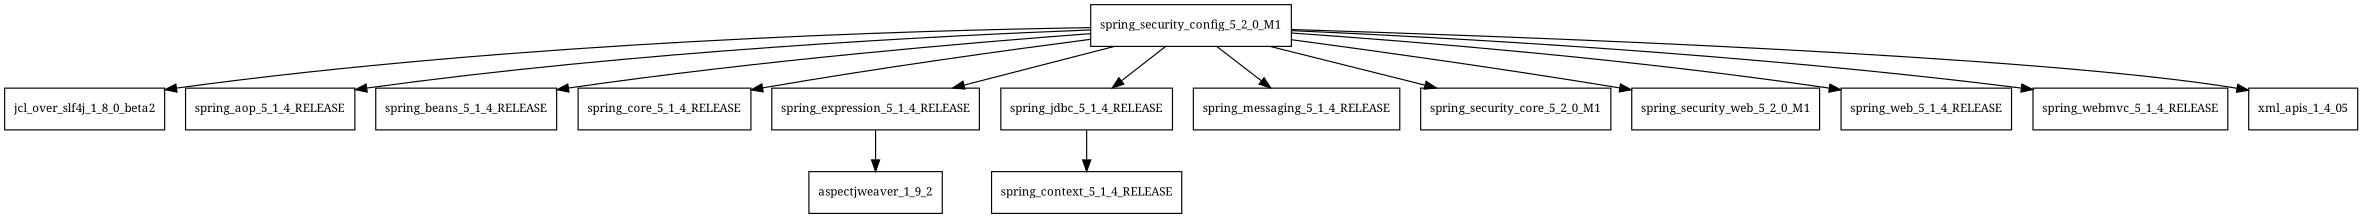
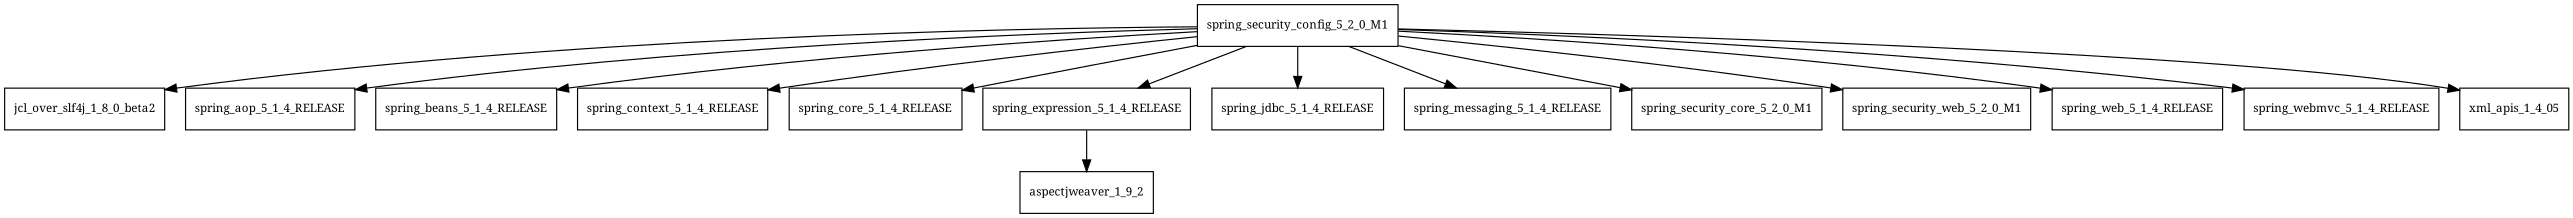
edge "spring_jdbc_5_1_4_RELEASE" -> "spring_context_5_1_4_RELEASE": now "spring_security_config_5_2_0_M1" -> "spring_context_5_1_4_RELEASE"
